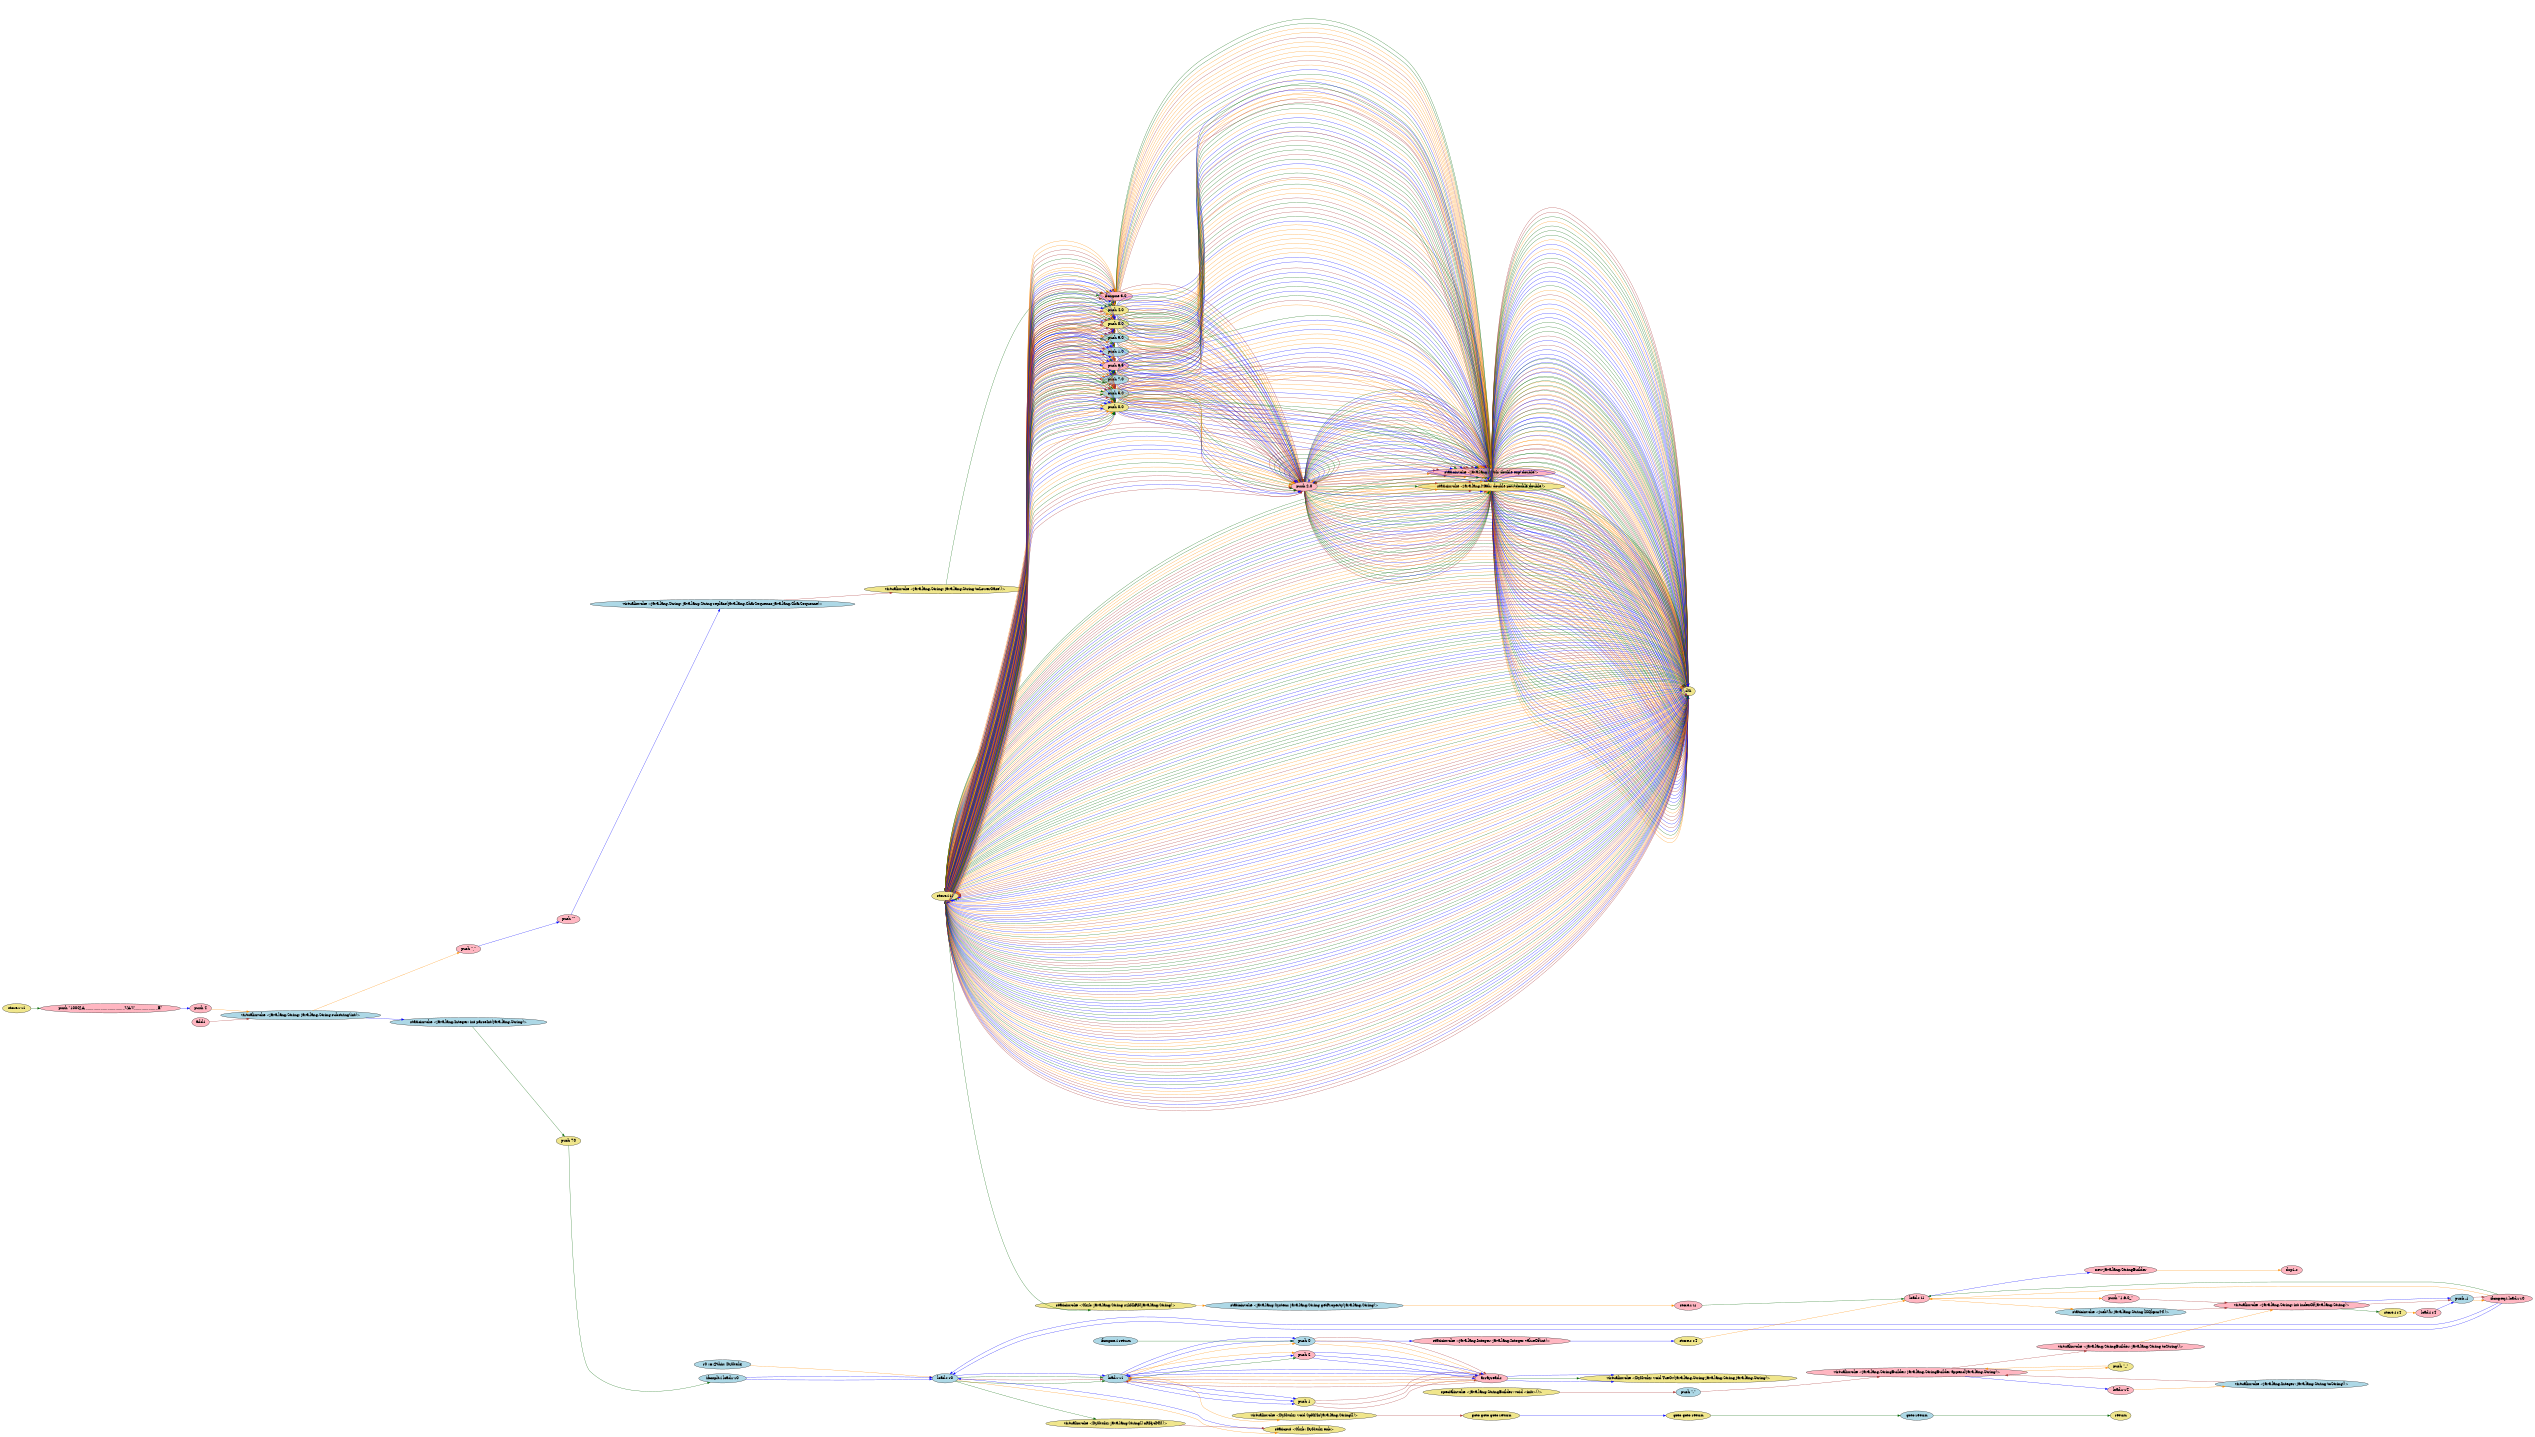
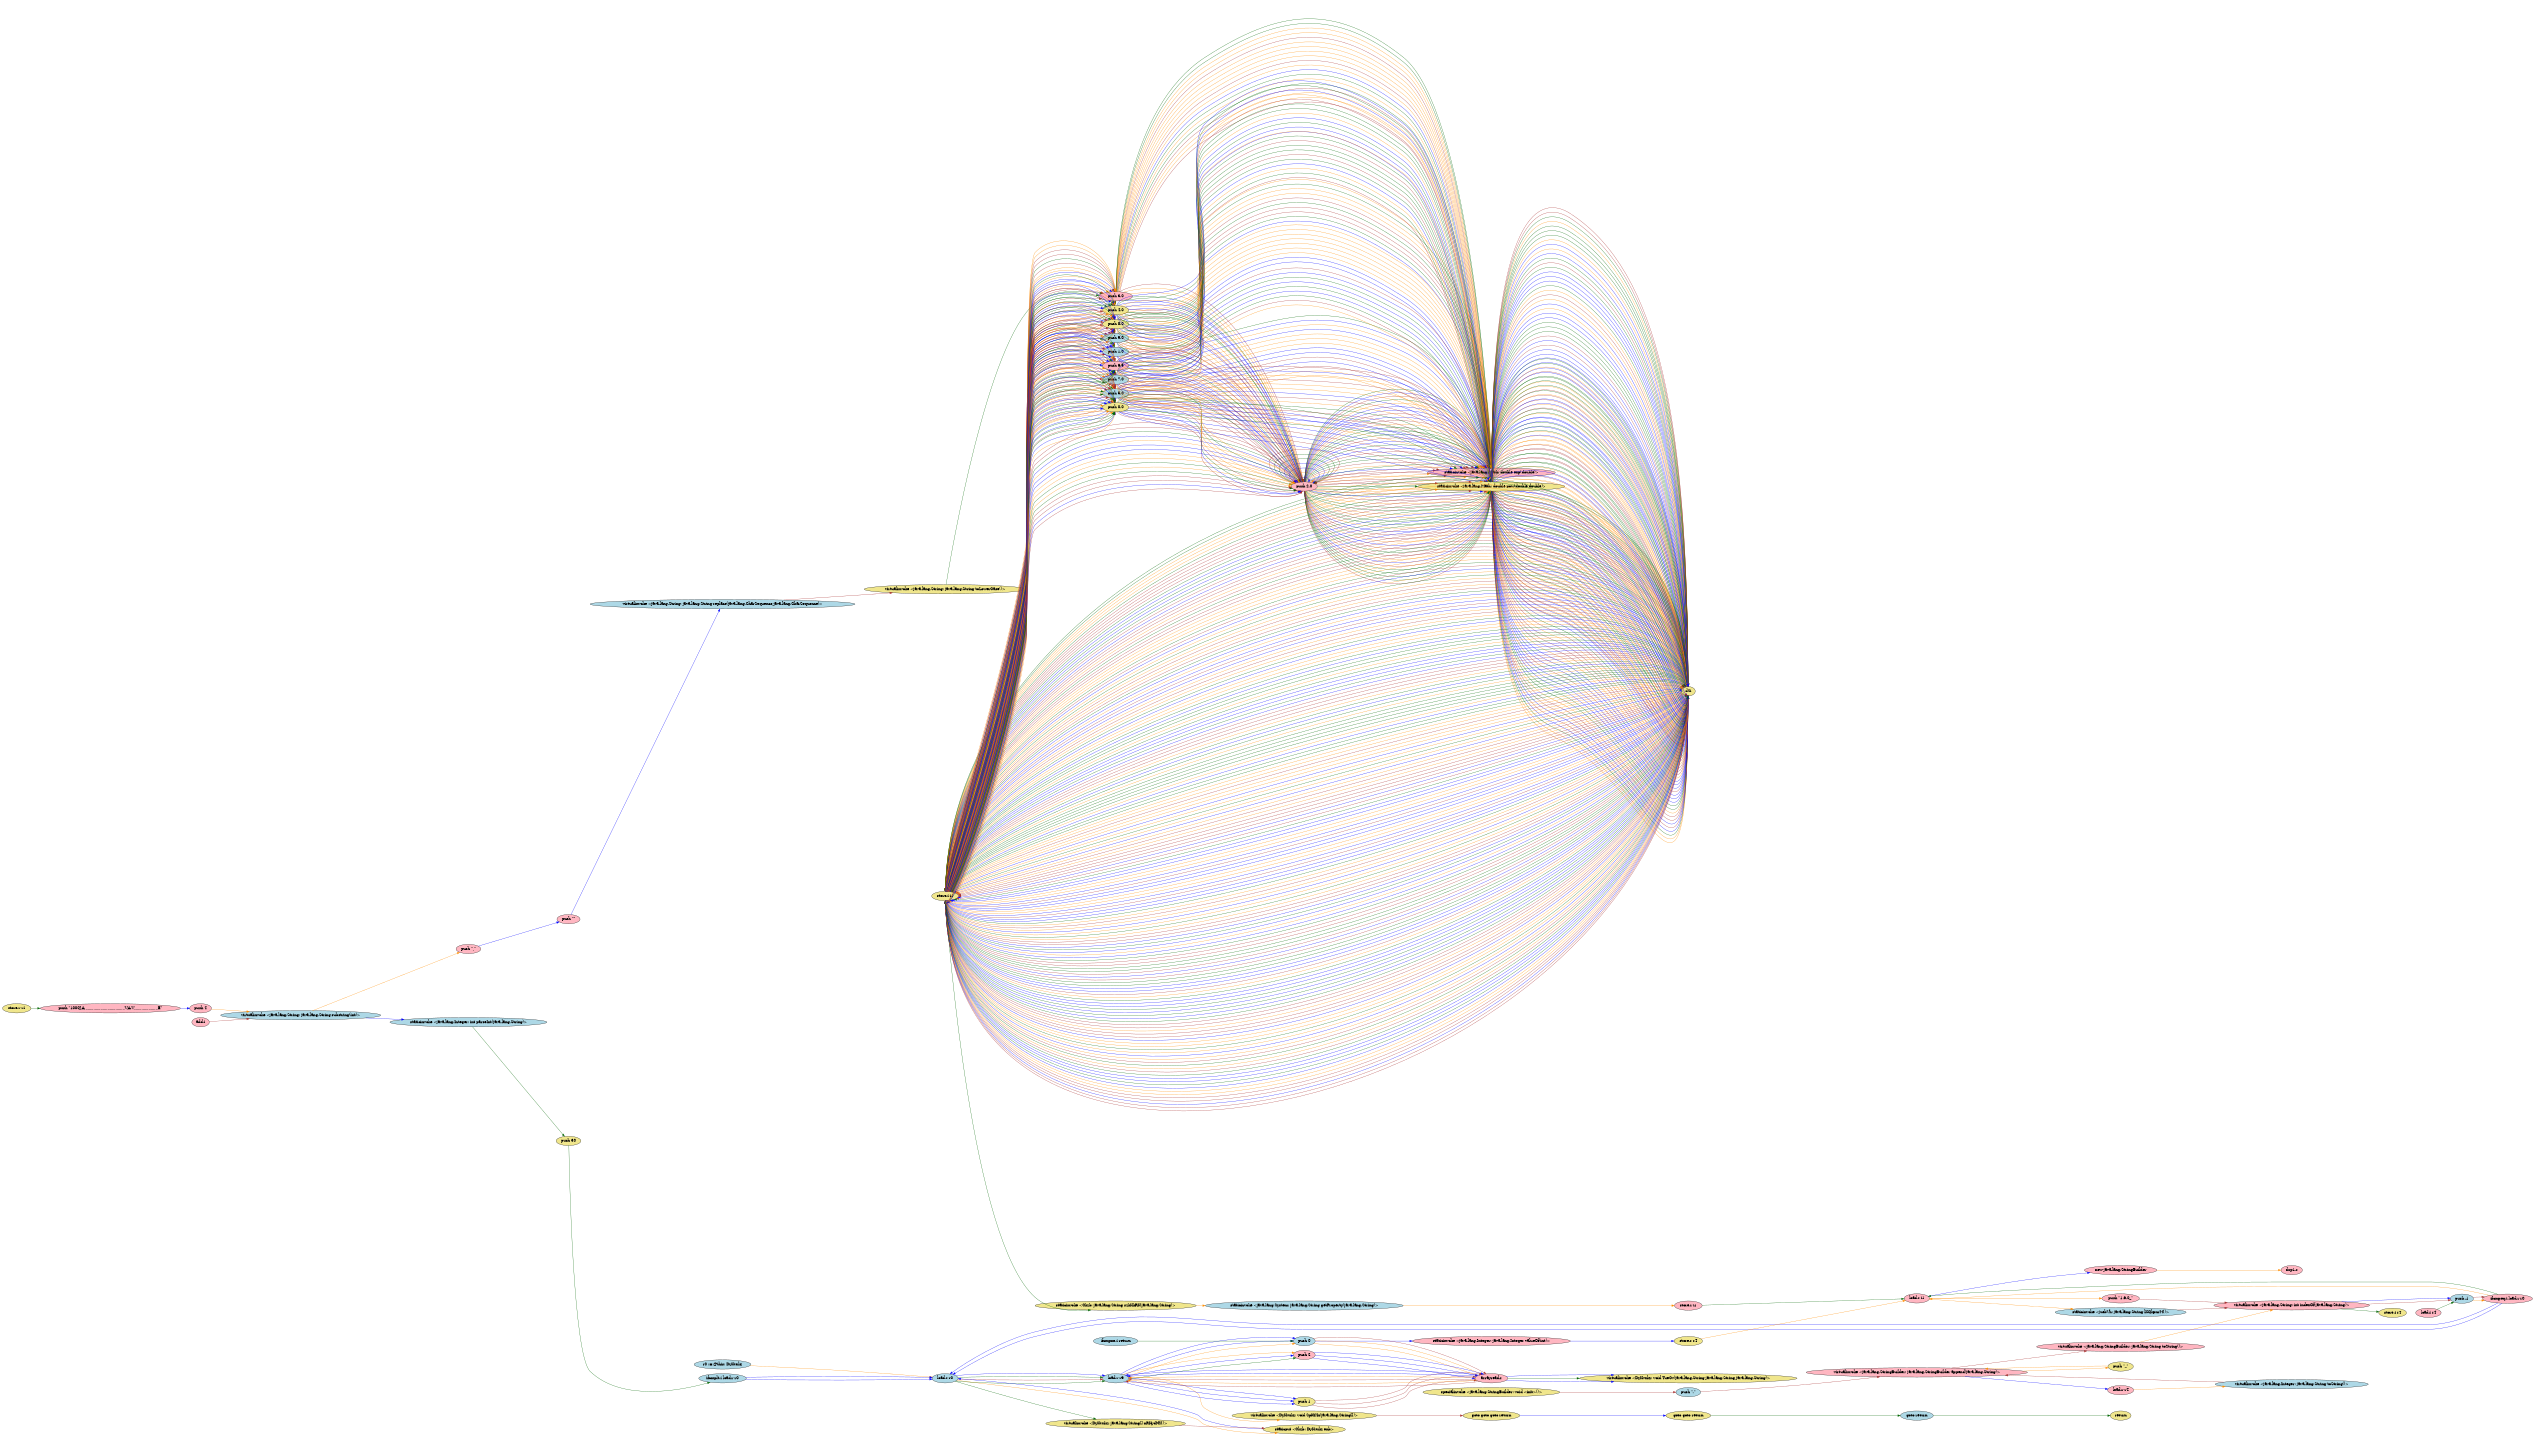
node "ifcmpne 3.0": label "ifcmpne 3.0" -> "push 3.0"
node "push 70": label "push 70" -> "push 30"
edge "load.i r4" -> "push -1": color blue -> darkgreen
edge "store.i r4" -> "load.i r4": removed
node "load.r r1": label "load.r r1" -> "load.r r9"
